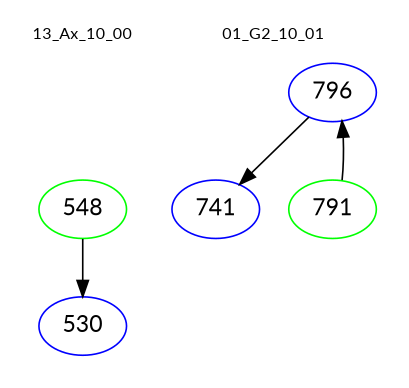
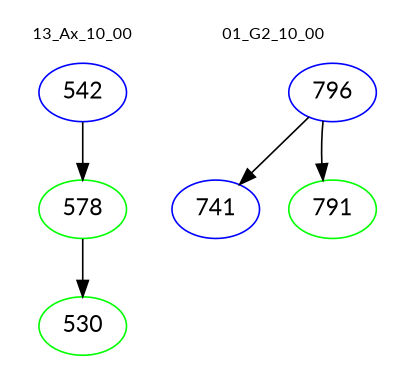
cluster "01_G2_10_01": label "01_G2_10_01" -> "01_G2_10_00"
node "542": added
edge "791" -> "796": reversed
node "548": label "548" -> "578"
node "530": color blue -> green
